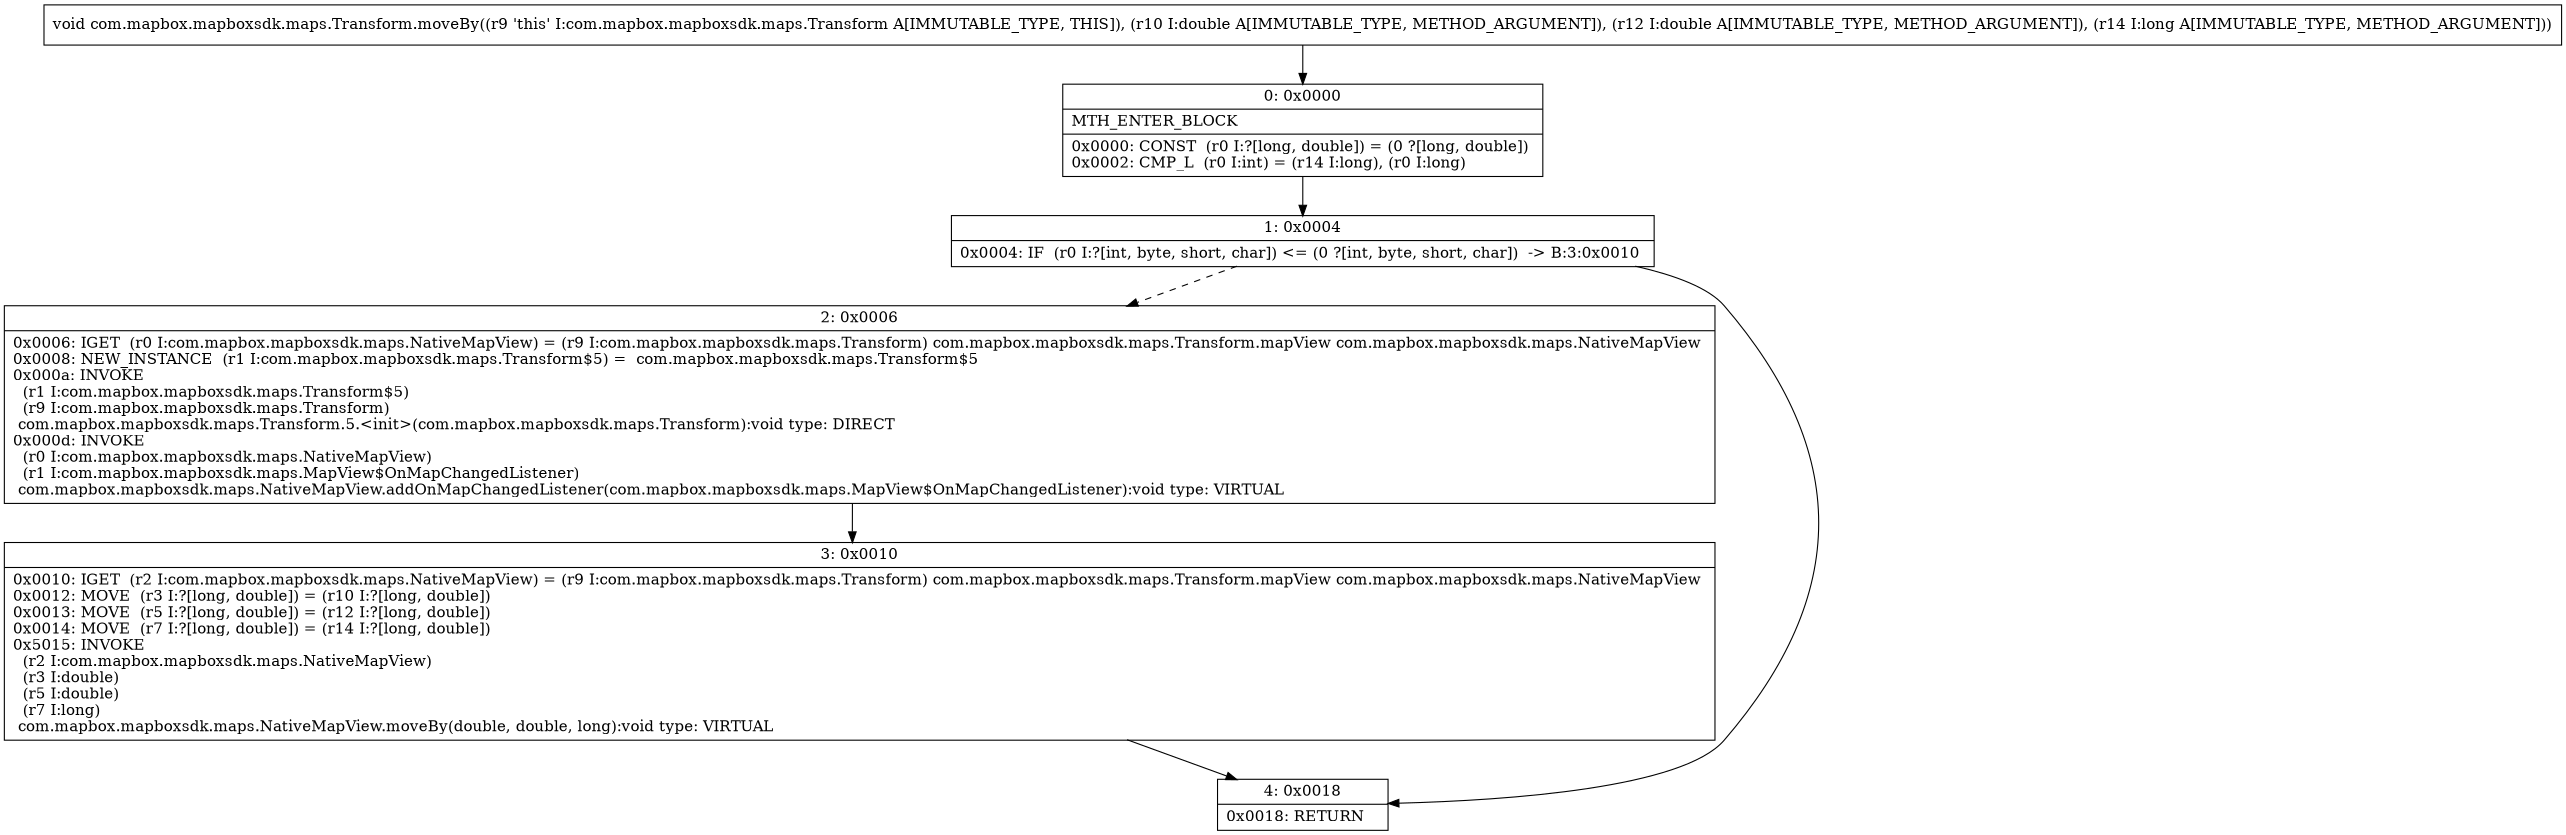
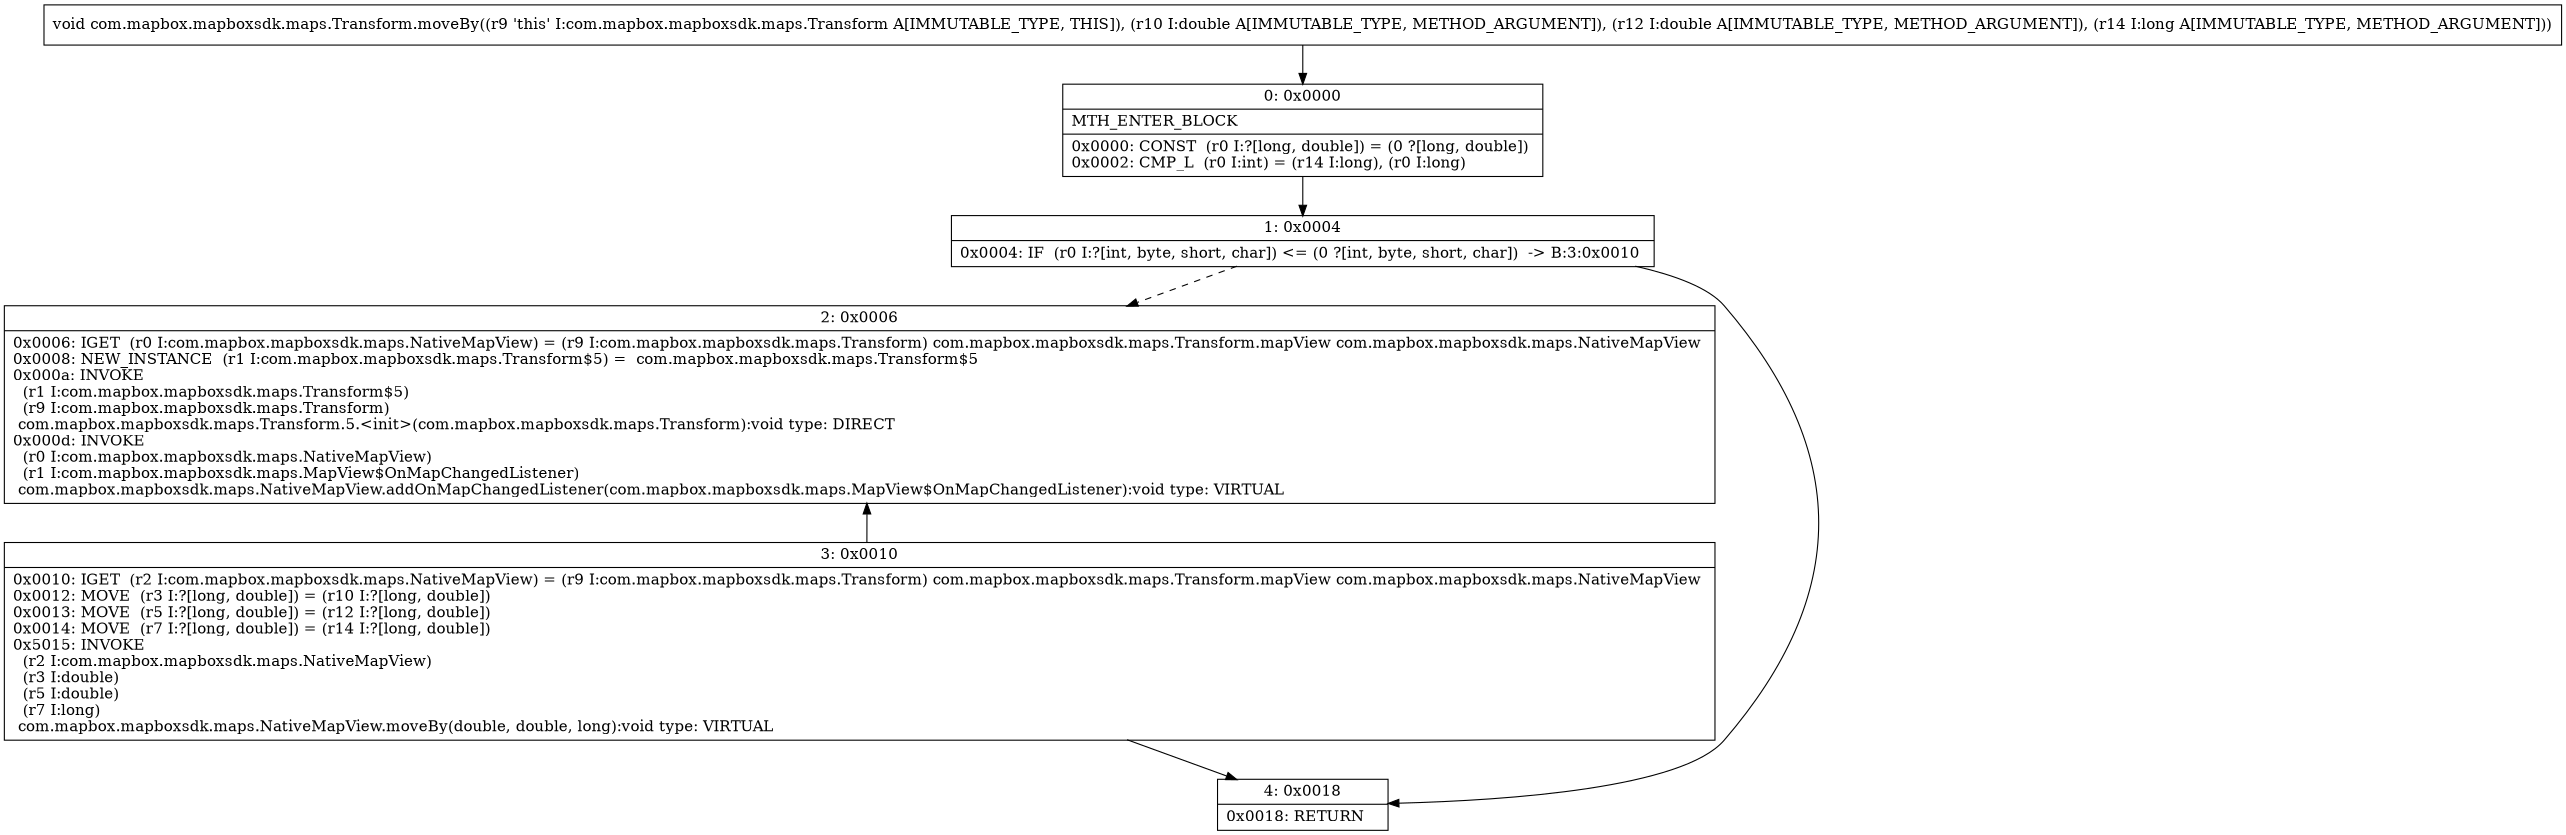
edge "2: 0x0006" -> "3: 0x0010": reversed
